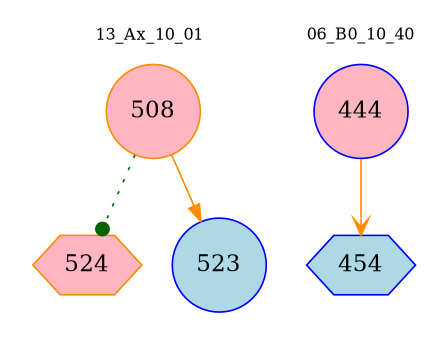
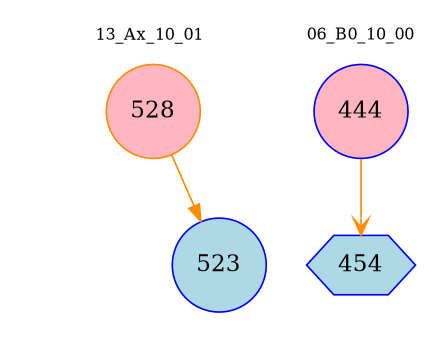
cluster "06_B0_10_40": label "06_B0_10_40" -> "06_B0_10_00"
node "508": label "508" -> "528"
node "524": removed
